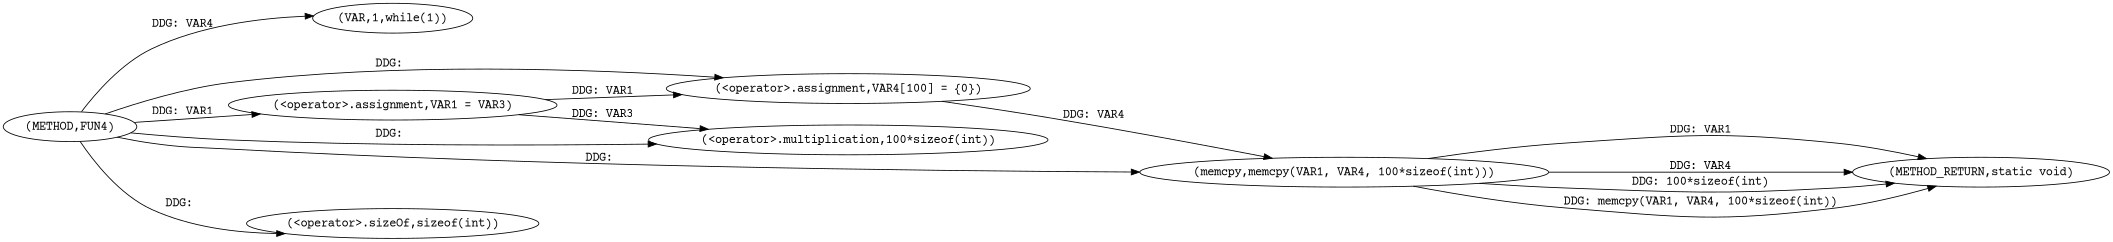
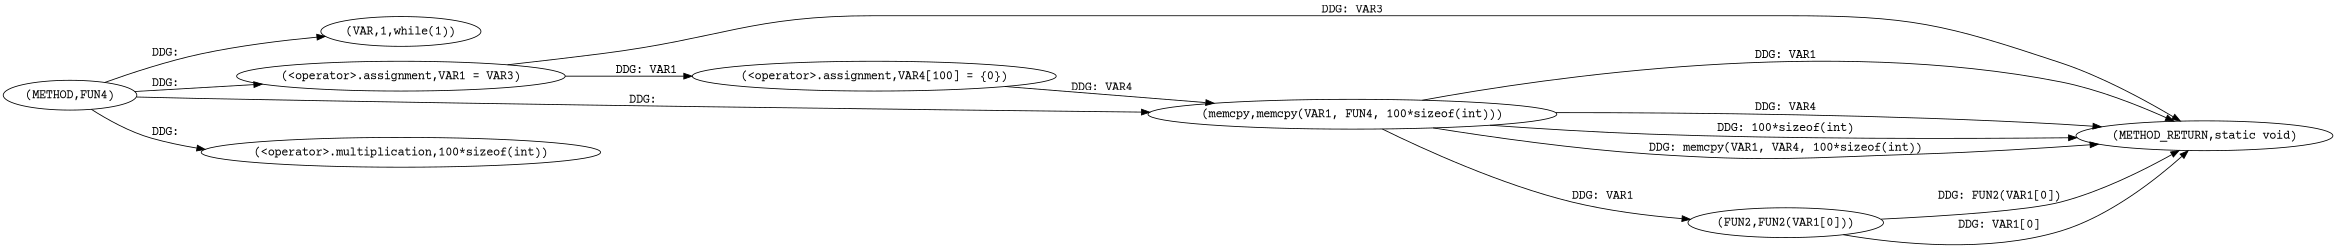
edge "(METHOD,FUN4)" -> "(VAR,1,while(1))": label "DDG: VAR4" -> "DDG: "
edge "(METHOD,FUN4)" -> "(<operator>.assignment,VAR4[100] = {0})": removed, label "DDG:"
edge "(METHOD,FUN4)" -> "(<operator>.assignment,VAR1 = VAR3)": label "DDG: VAR1" -> "DDG: "
edge "(<operator>.assignment,VAR1 = VAR3)" -> "(<operator>.multiplication,100*sizeof(int))": now "(<operator>.assignment,VAR1 = VAR3)" -> "(METHOD_RETURN,static void)"
node "(memcpy,memcpy(VAR1, VAR4, 100*sizeof(int)))": label "(memcpy,memcpy(VAR1, VAR4, 100*sizeof(int)))" -> "(memcpy,memcpy(VAR1, FUN4, 100*sizeof(int)))"
node "(FUN2,FUN2(VAR1[0]))": added
node "(<operator>.sizeOf,sizeof(int))": removed
